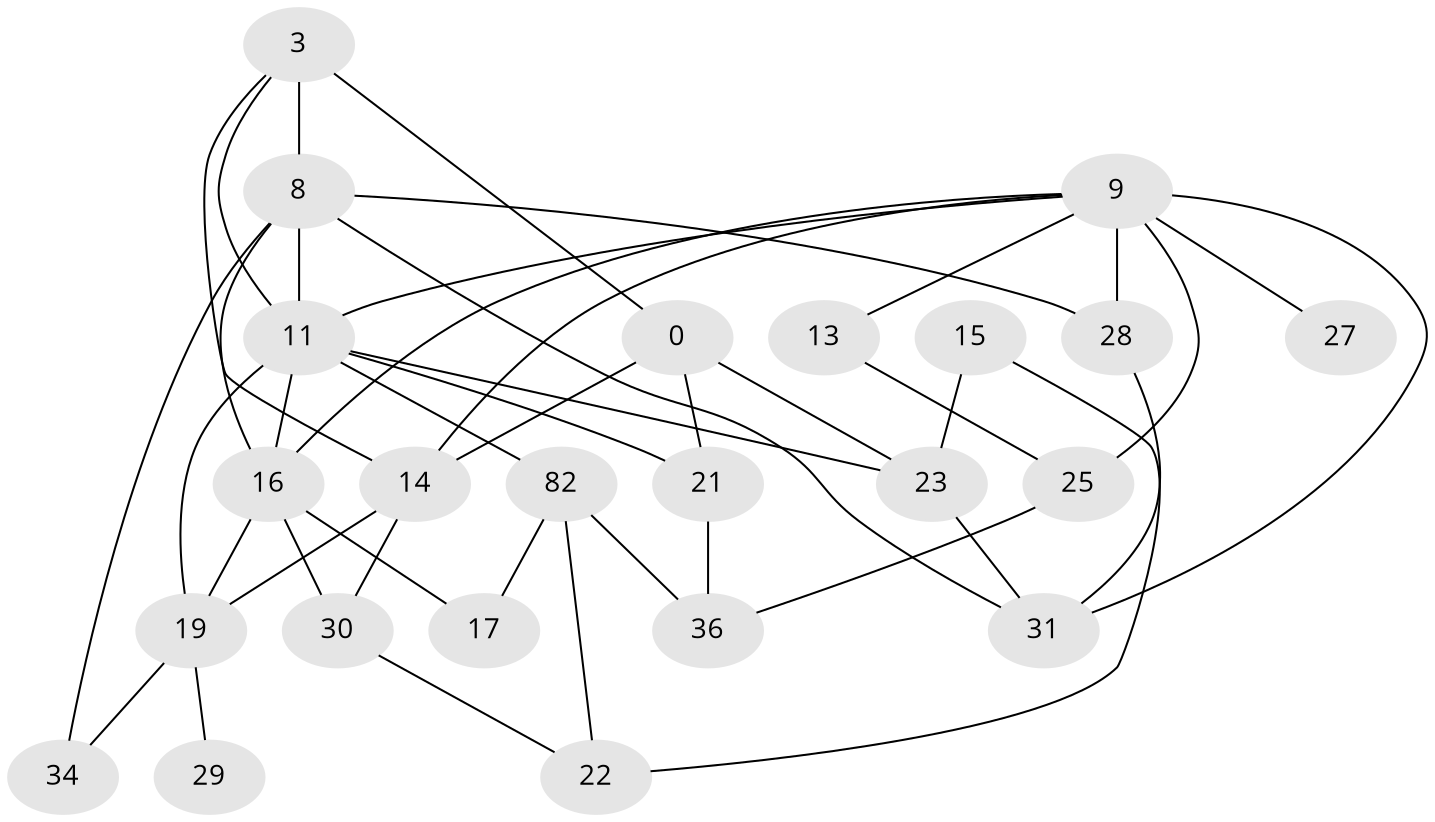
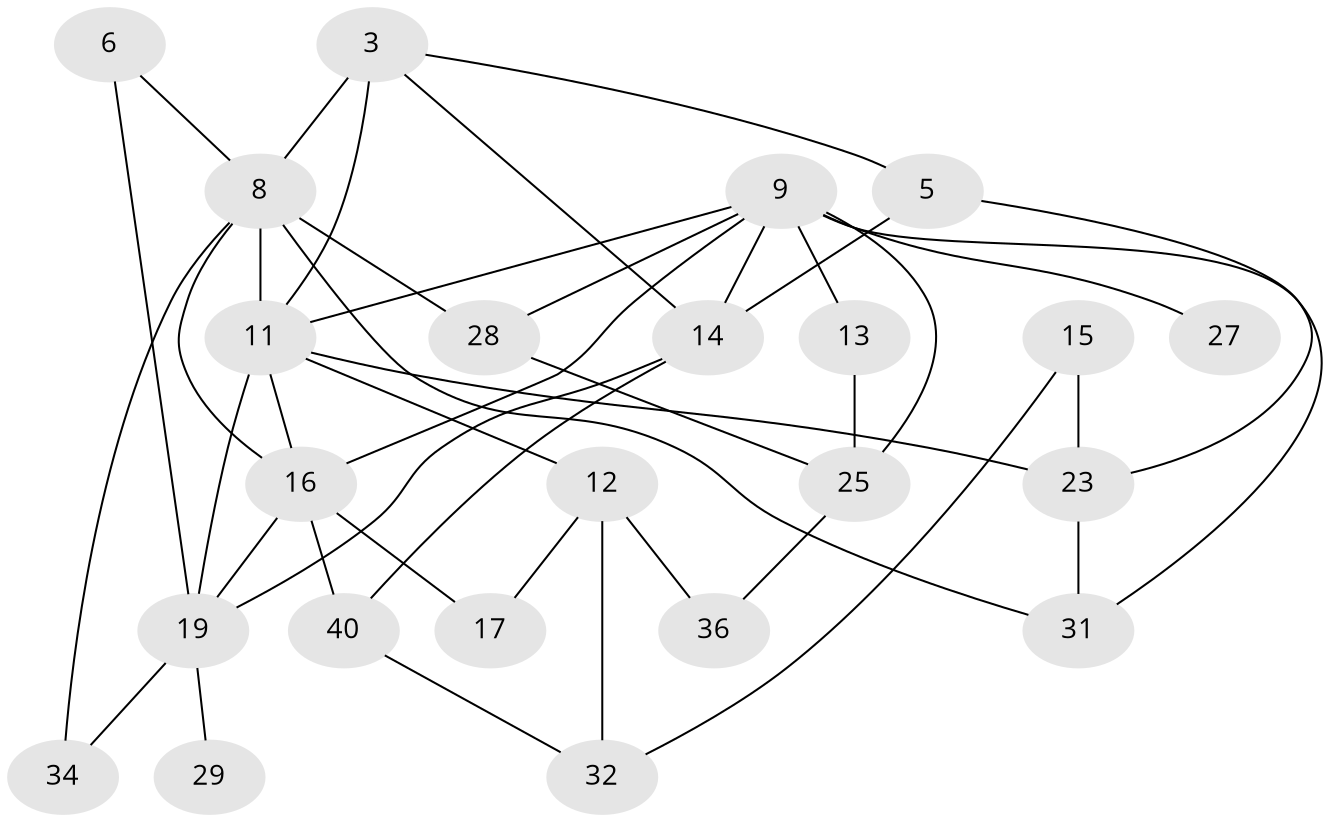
node "6": added
node "0": label "0" -> "5"
node "82": label "82" -> "12"
node "21": removed
edge "28" -- "31": now "28" -- "25"
node "30": label "30" -> "40"
node "22": label "22" -> "32"
